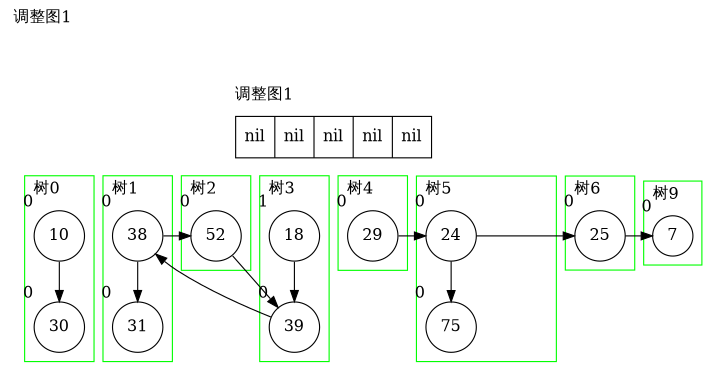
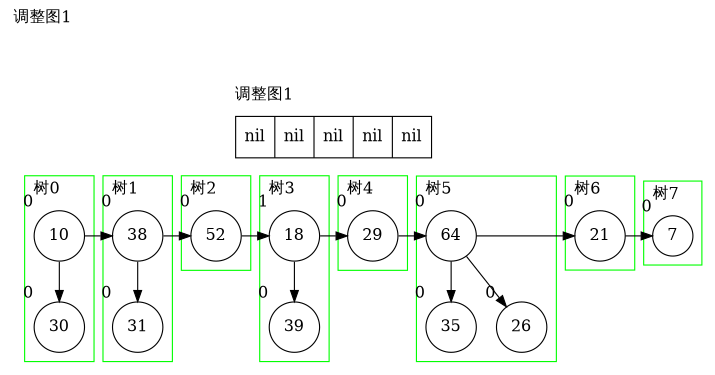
cluster "树9": label "树9" -> "树7"
edge "18 1" -> "29 0": added
node "24 0": label "24 0" -> "64 0"
node "25 0": label "25 0" -> "21 0"
edge "52 0" -> "39 0": now "52 0" -> "18 1"
edge "39 0" -> "38 0": now "10 0" -> "38 0"
node "75 0": label "75 0" -> "35 0"
node "26 0": added
